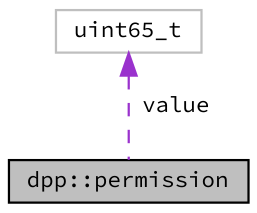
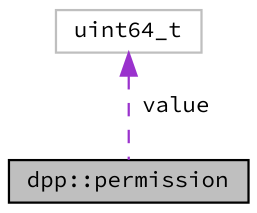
node "uint65_t": label "uint65_t" -> "uint64_t"
